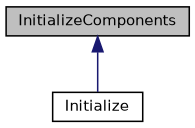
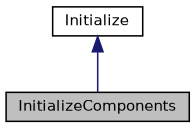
edge "Initialize" -> "InitializeComponents": reversed
